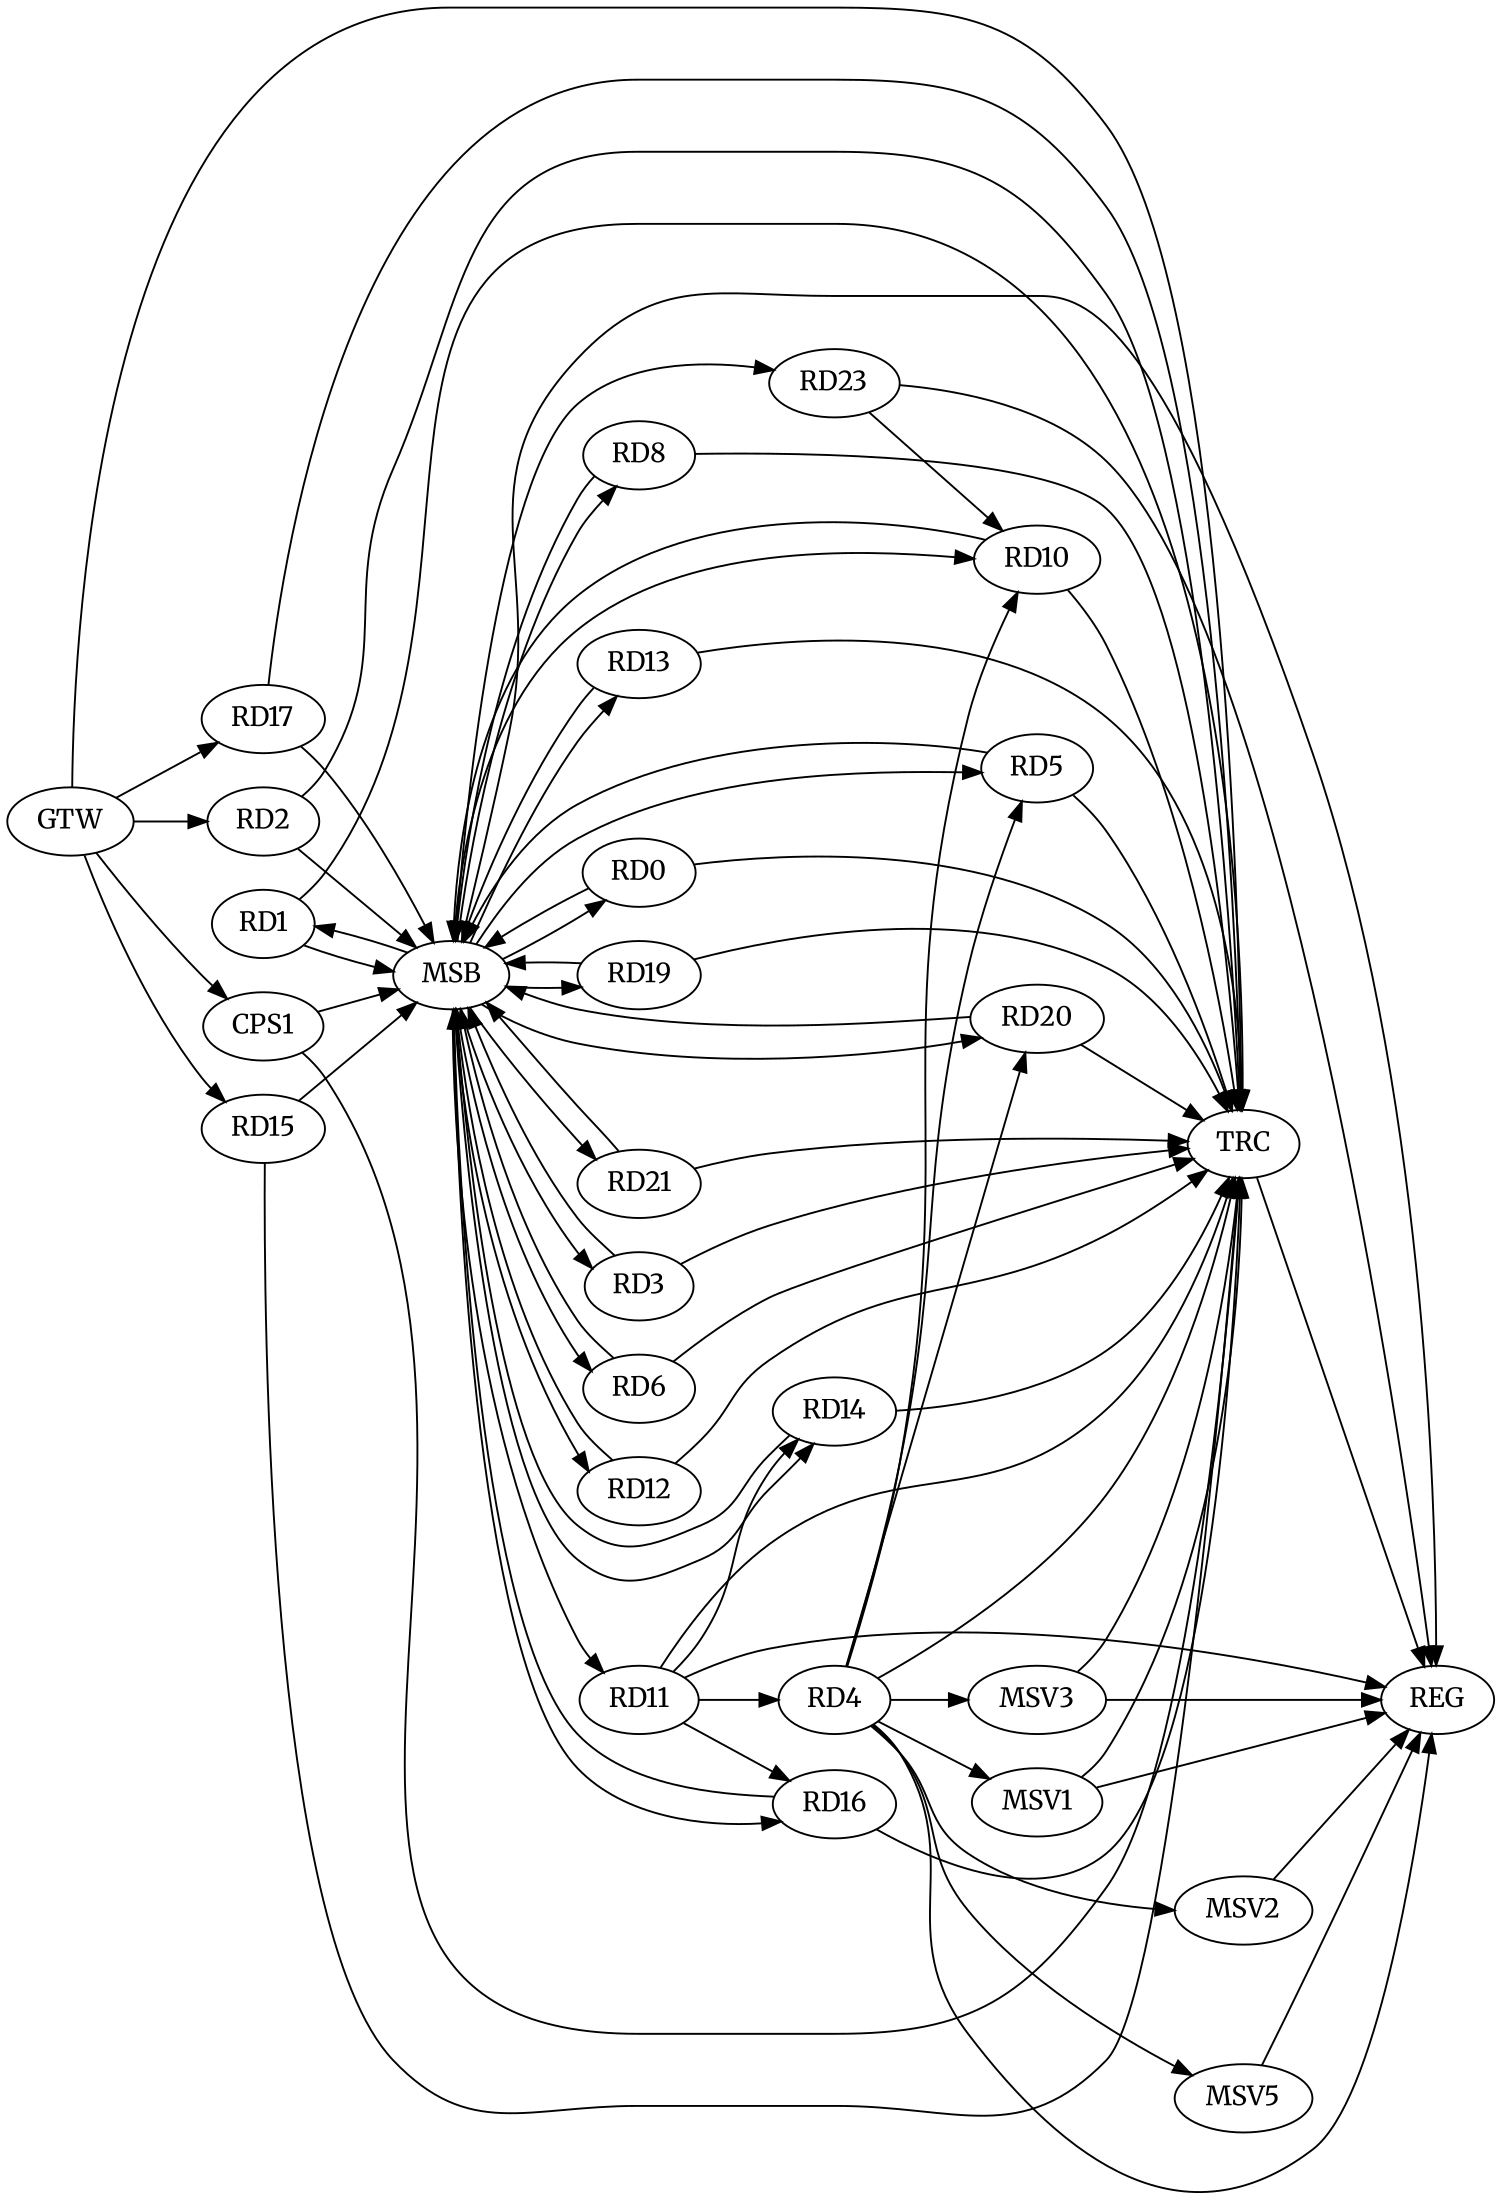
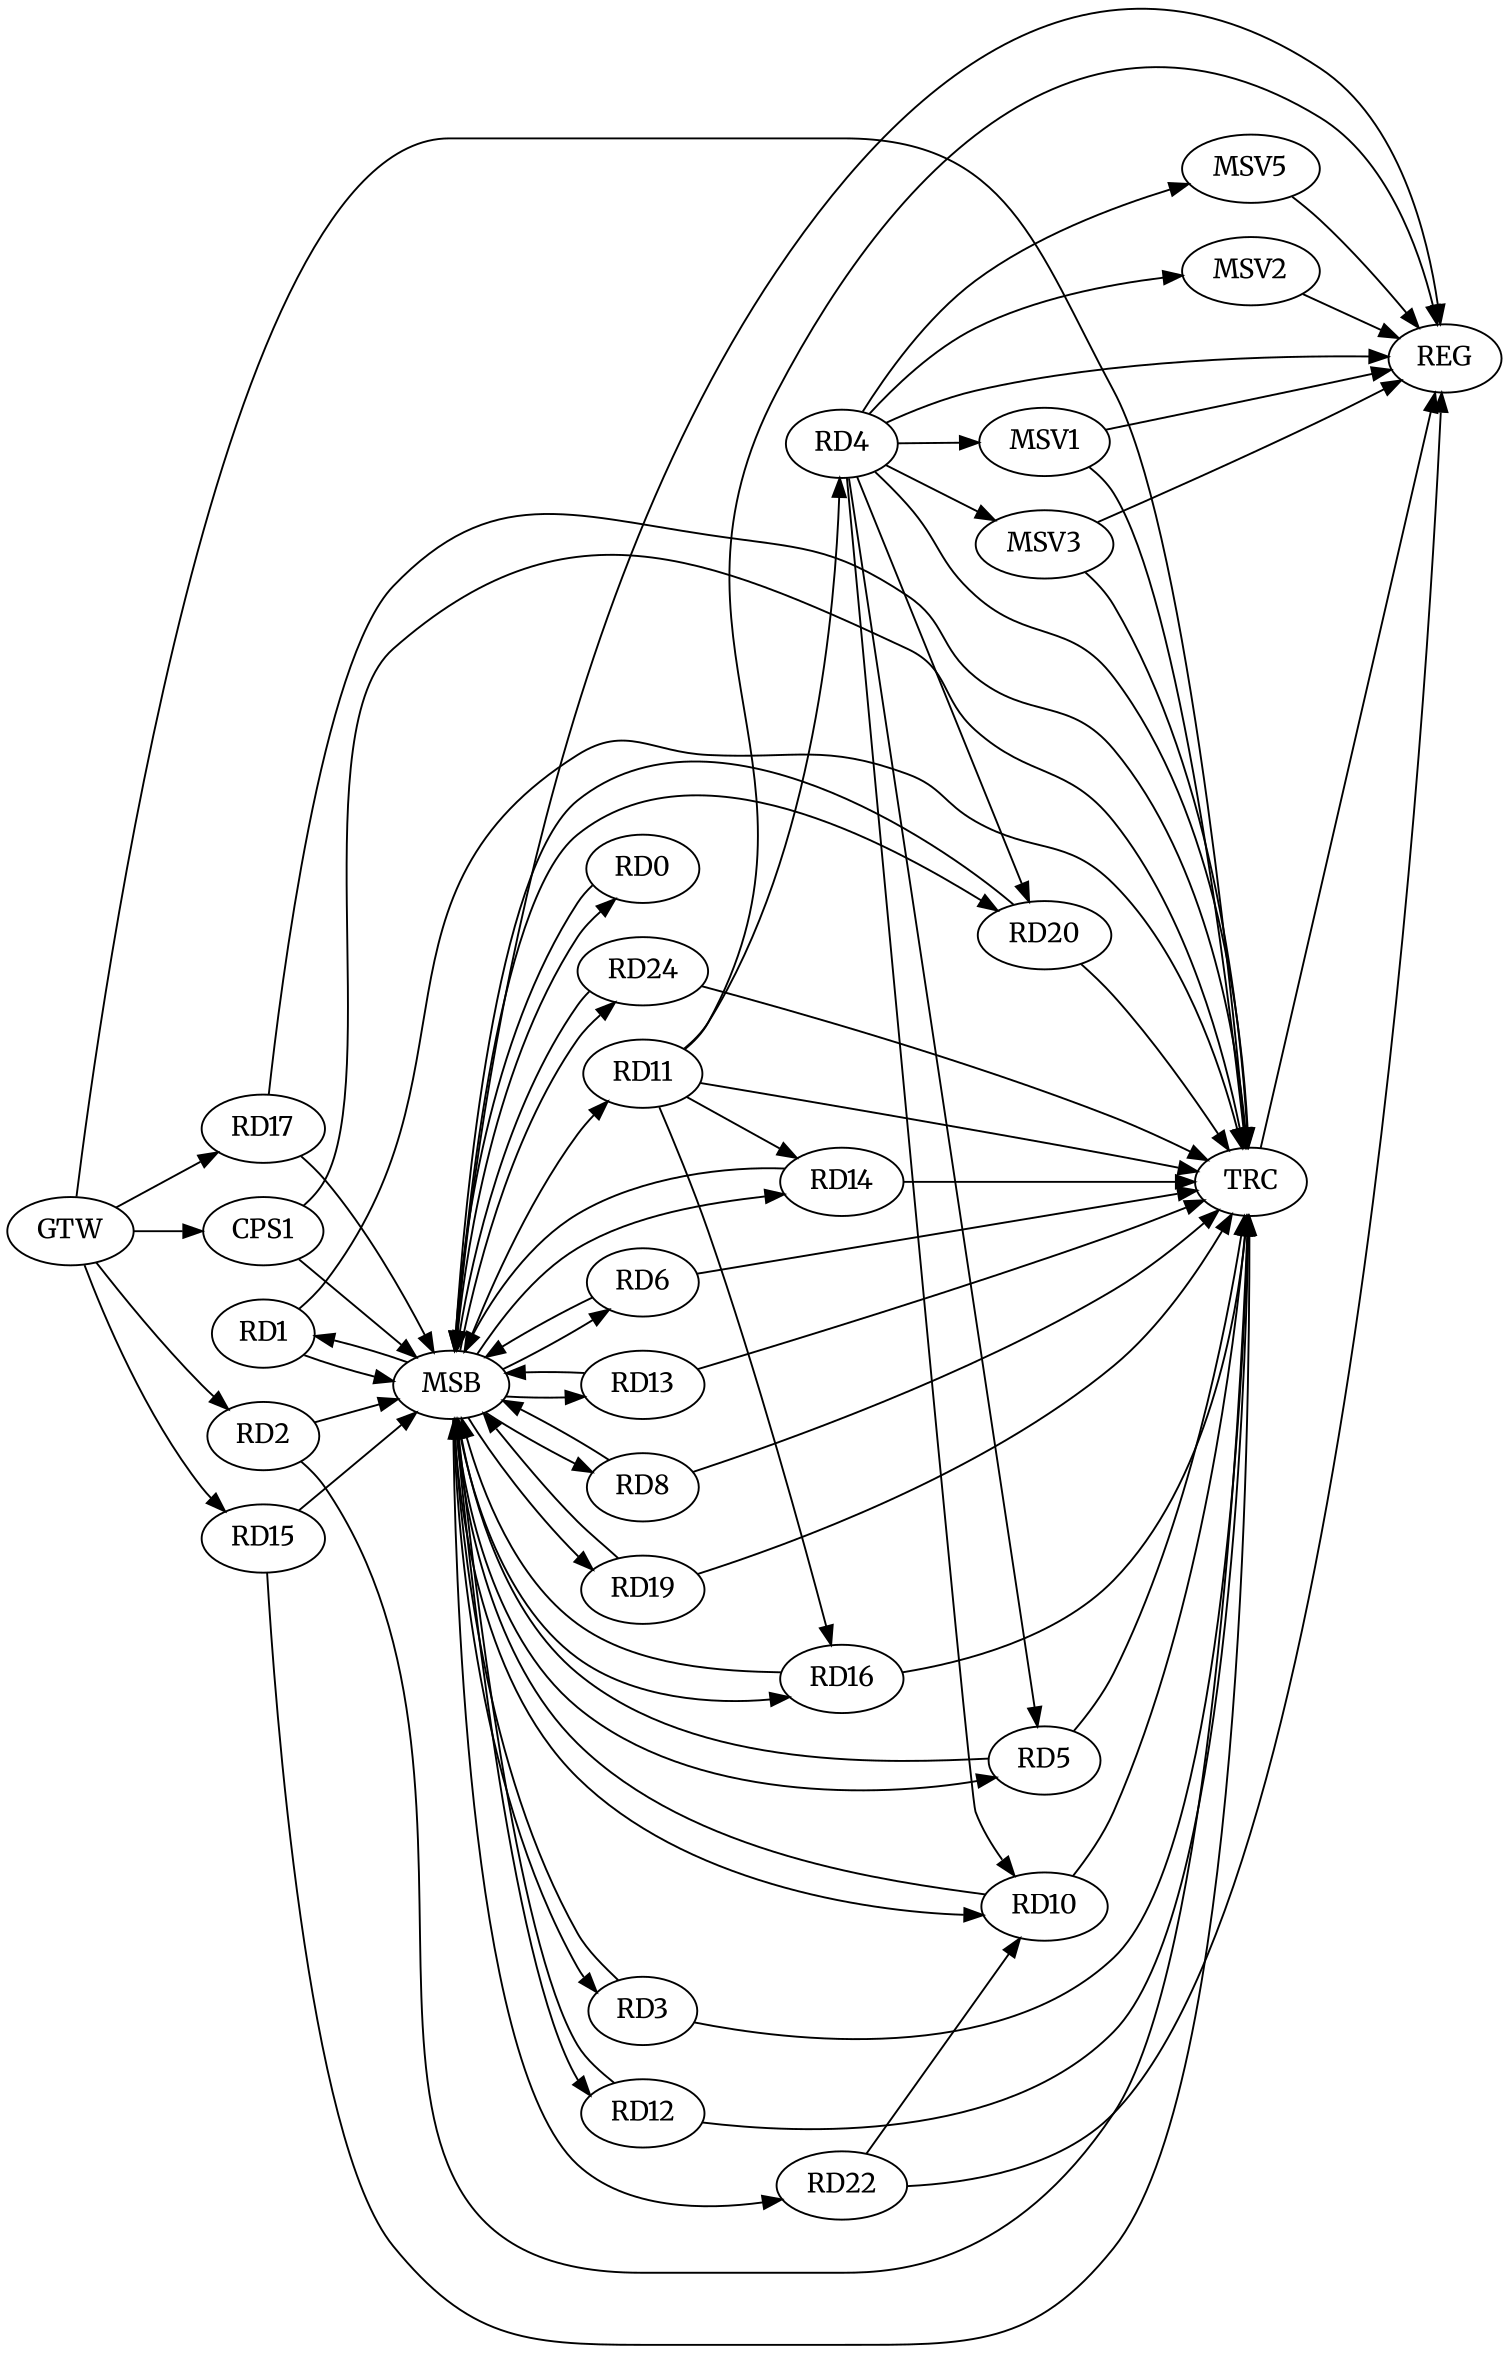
node "RD23": label "RD23" -> "RD22"
edge "RD0" -> "TRC": removed
node "RD21": label "RD21" -> "RD24"
